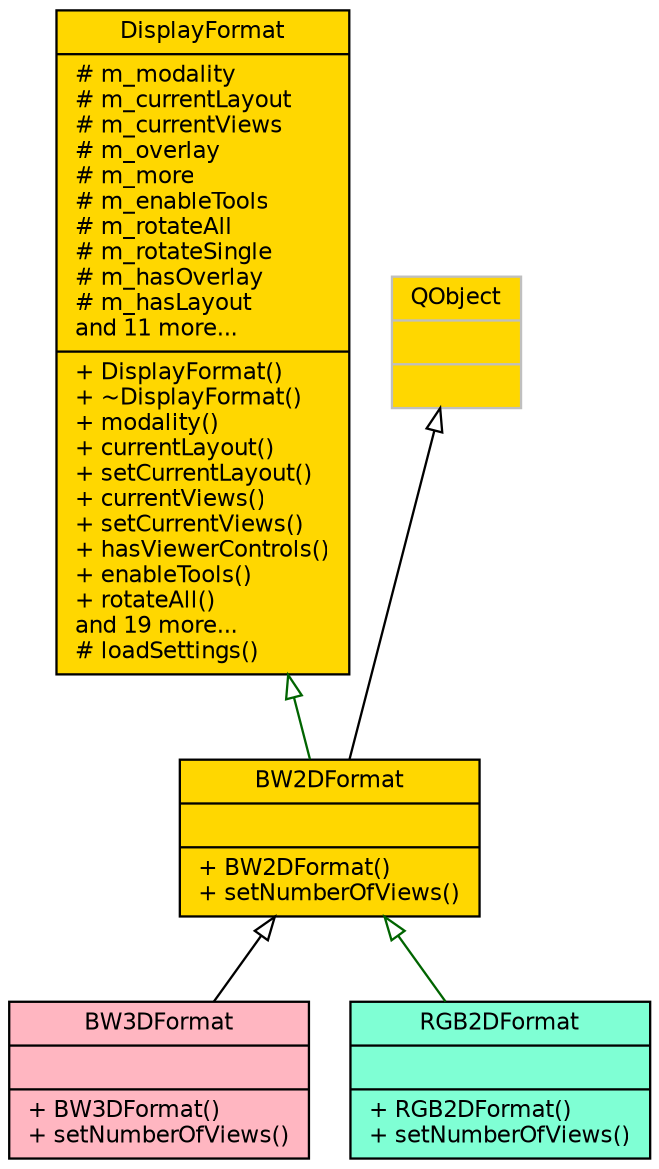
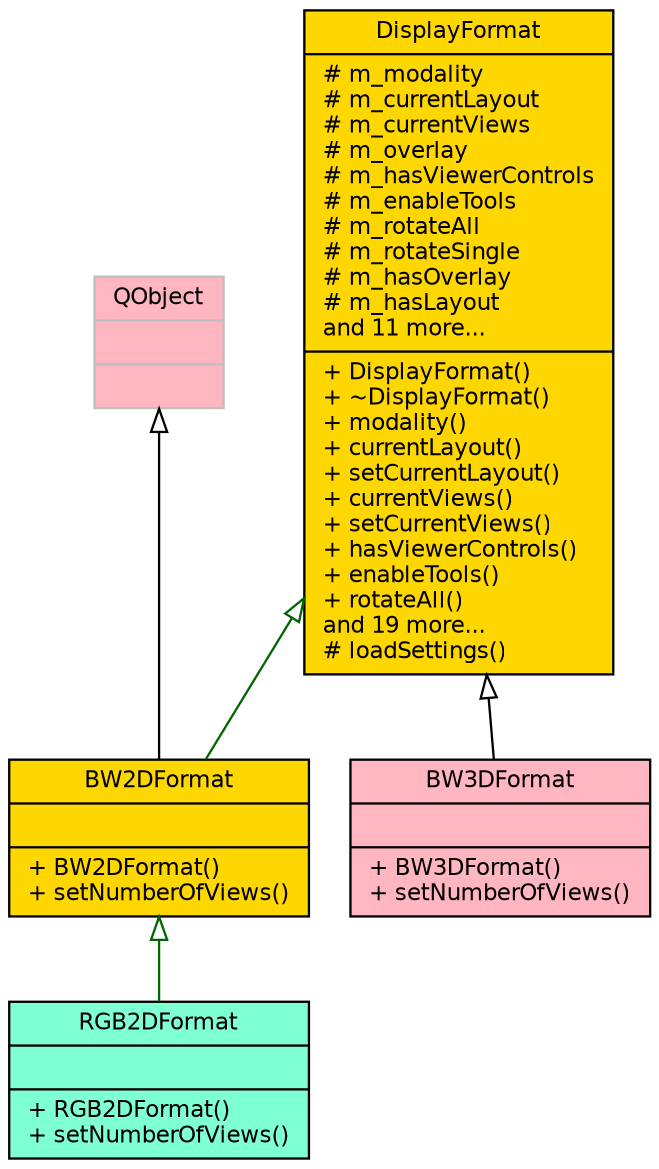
node "DisplayFormat": text "# m_more" -> "# m_hasViewerControls"
node "QObject": fillcolor gold -> lightpink
edge "BW3DFormat" -> "BW2DFormat": now "BW3DFormat" -> "DisplayFormat"
